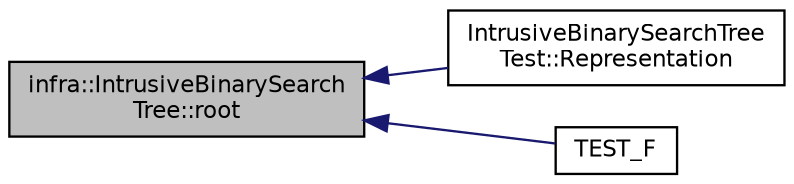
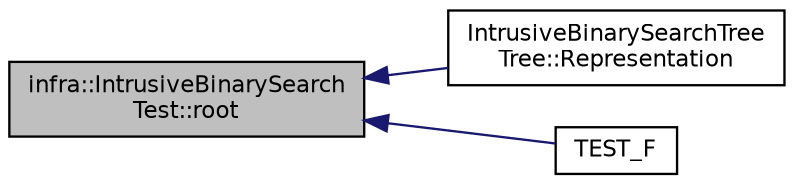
node "IntrusiveBinarySearchTree Test::Representation": label "IntrusiveBinarySearchTree Test::Representation" -> "IntrusiveBinarySearchTree Tree::Representation"
node "infra::IntrusiveBinarySearch Tree::root": label "infra::IntrusiveBinarySearch Tree::root" -> "infra::IntrusiveBinarySearch Test::root"
